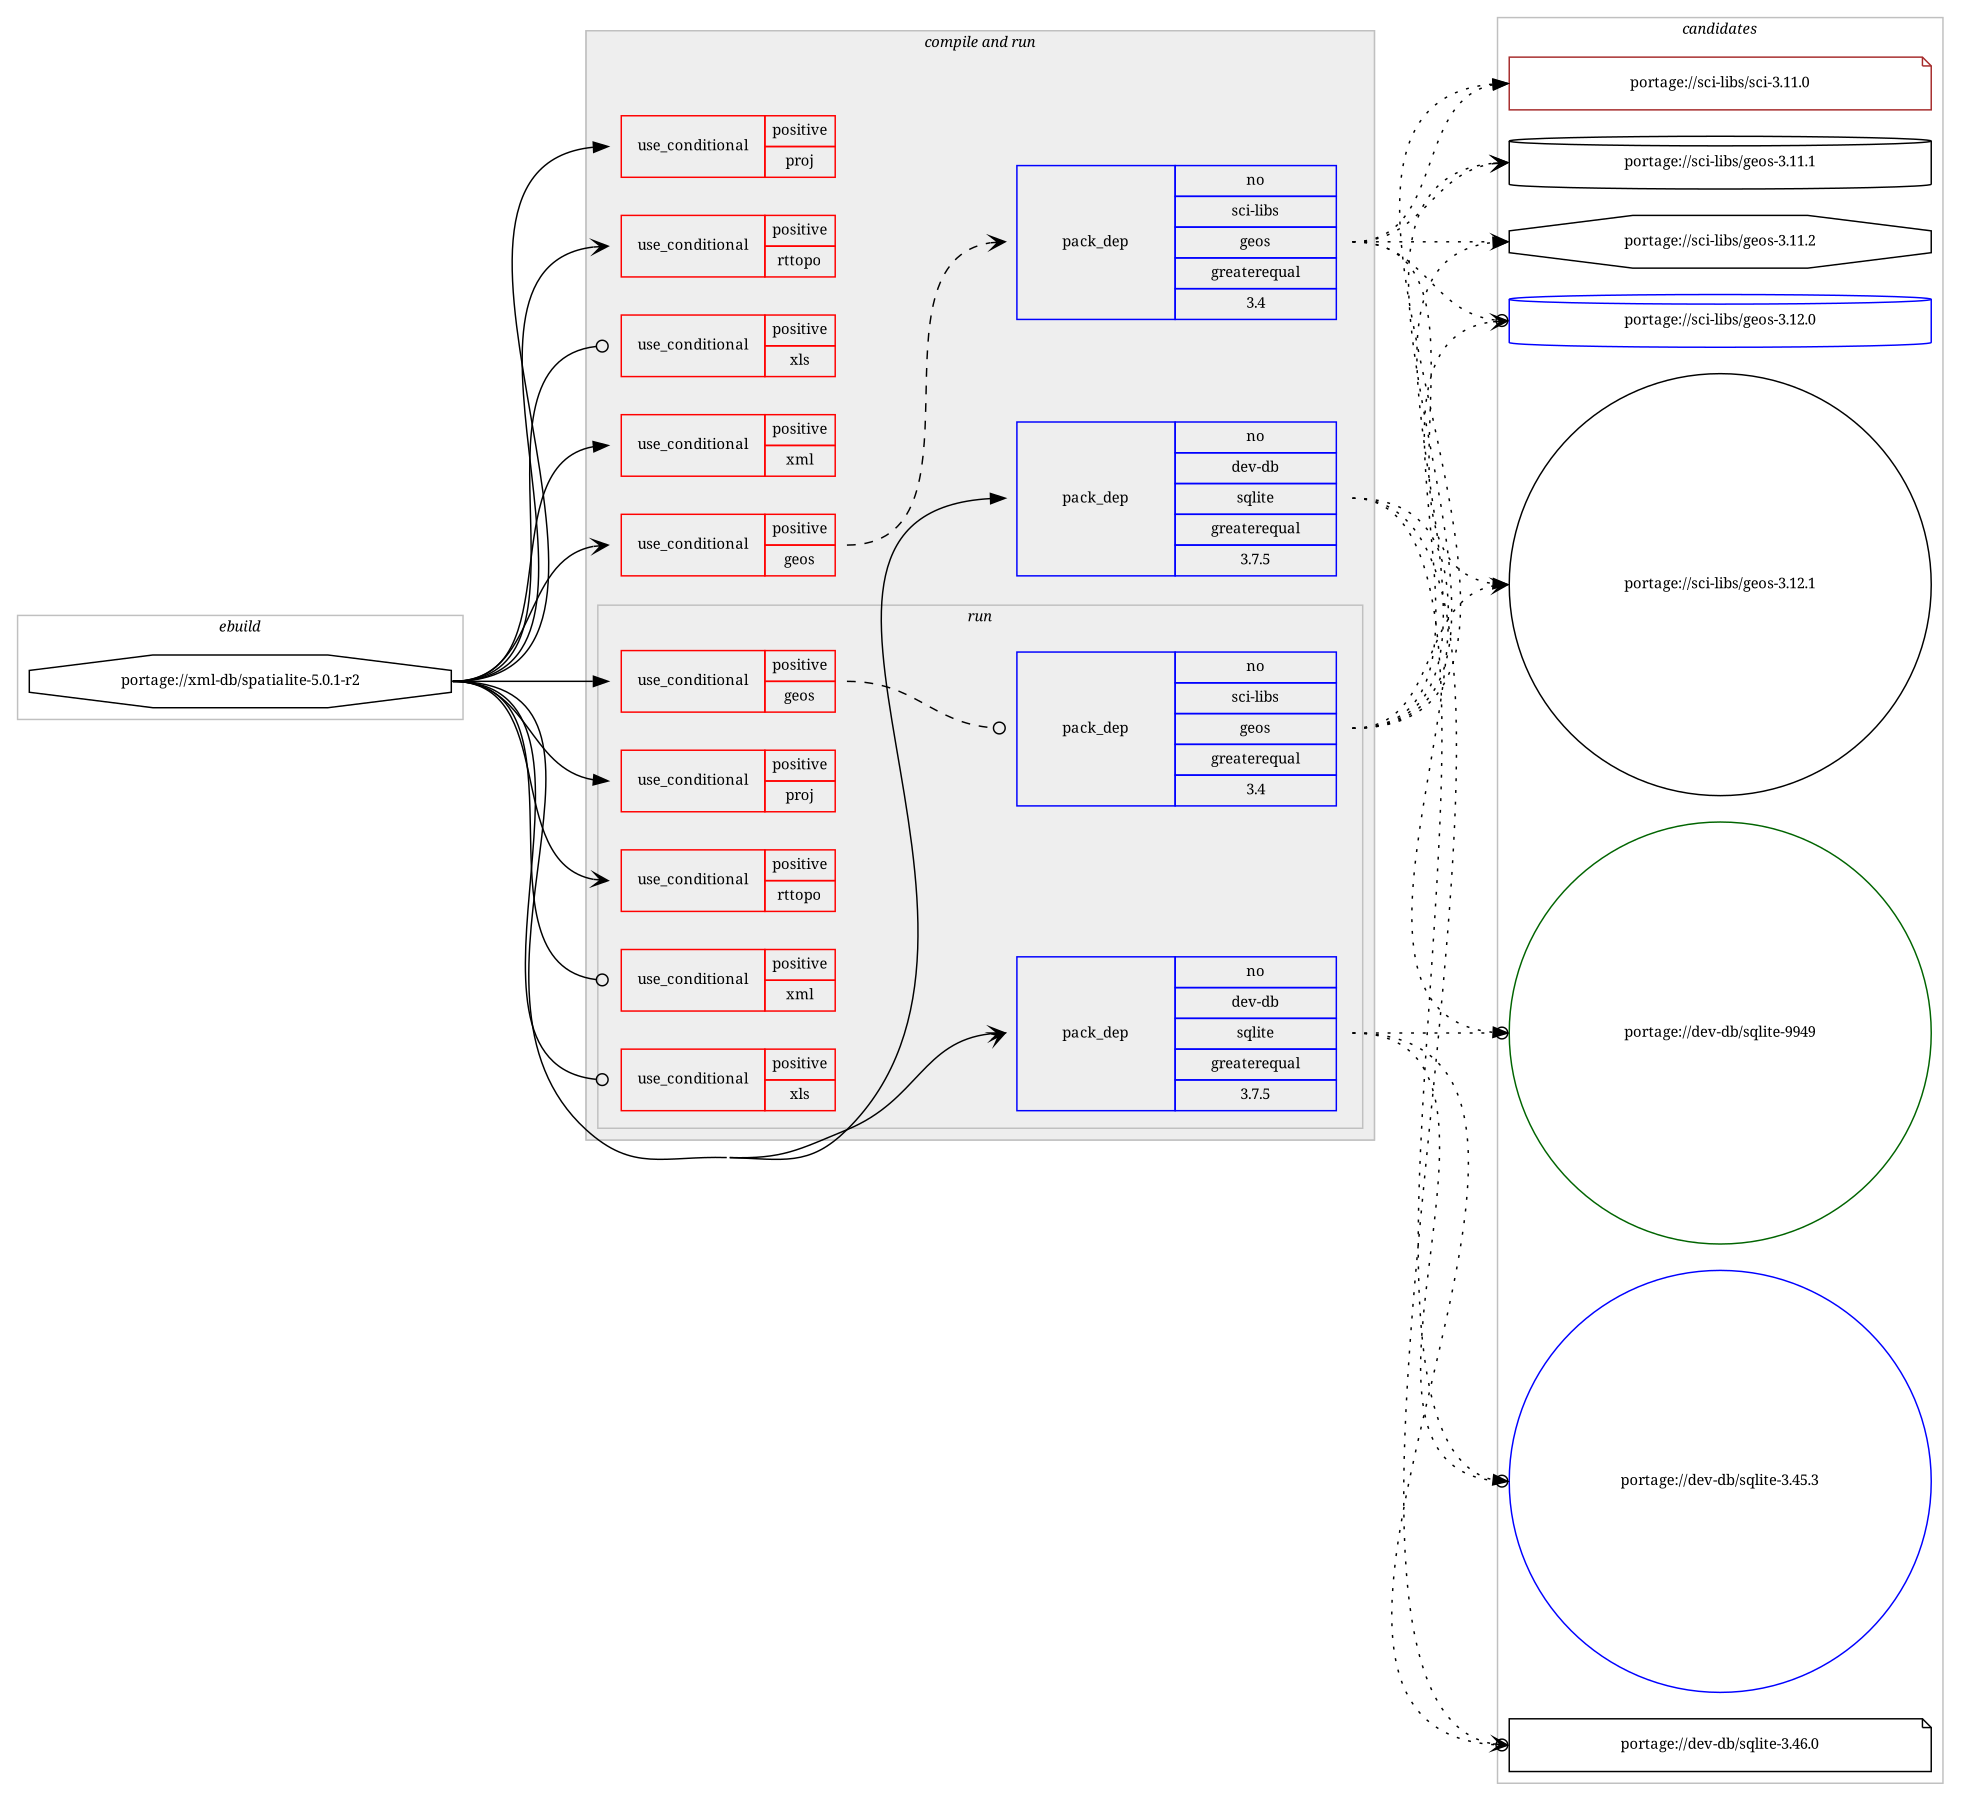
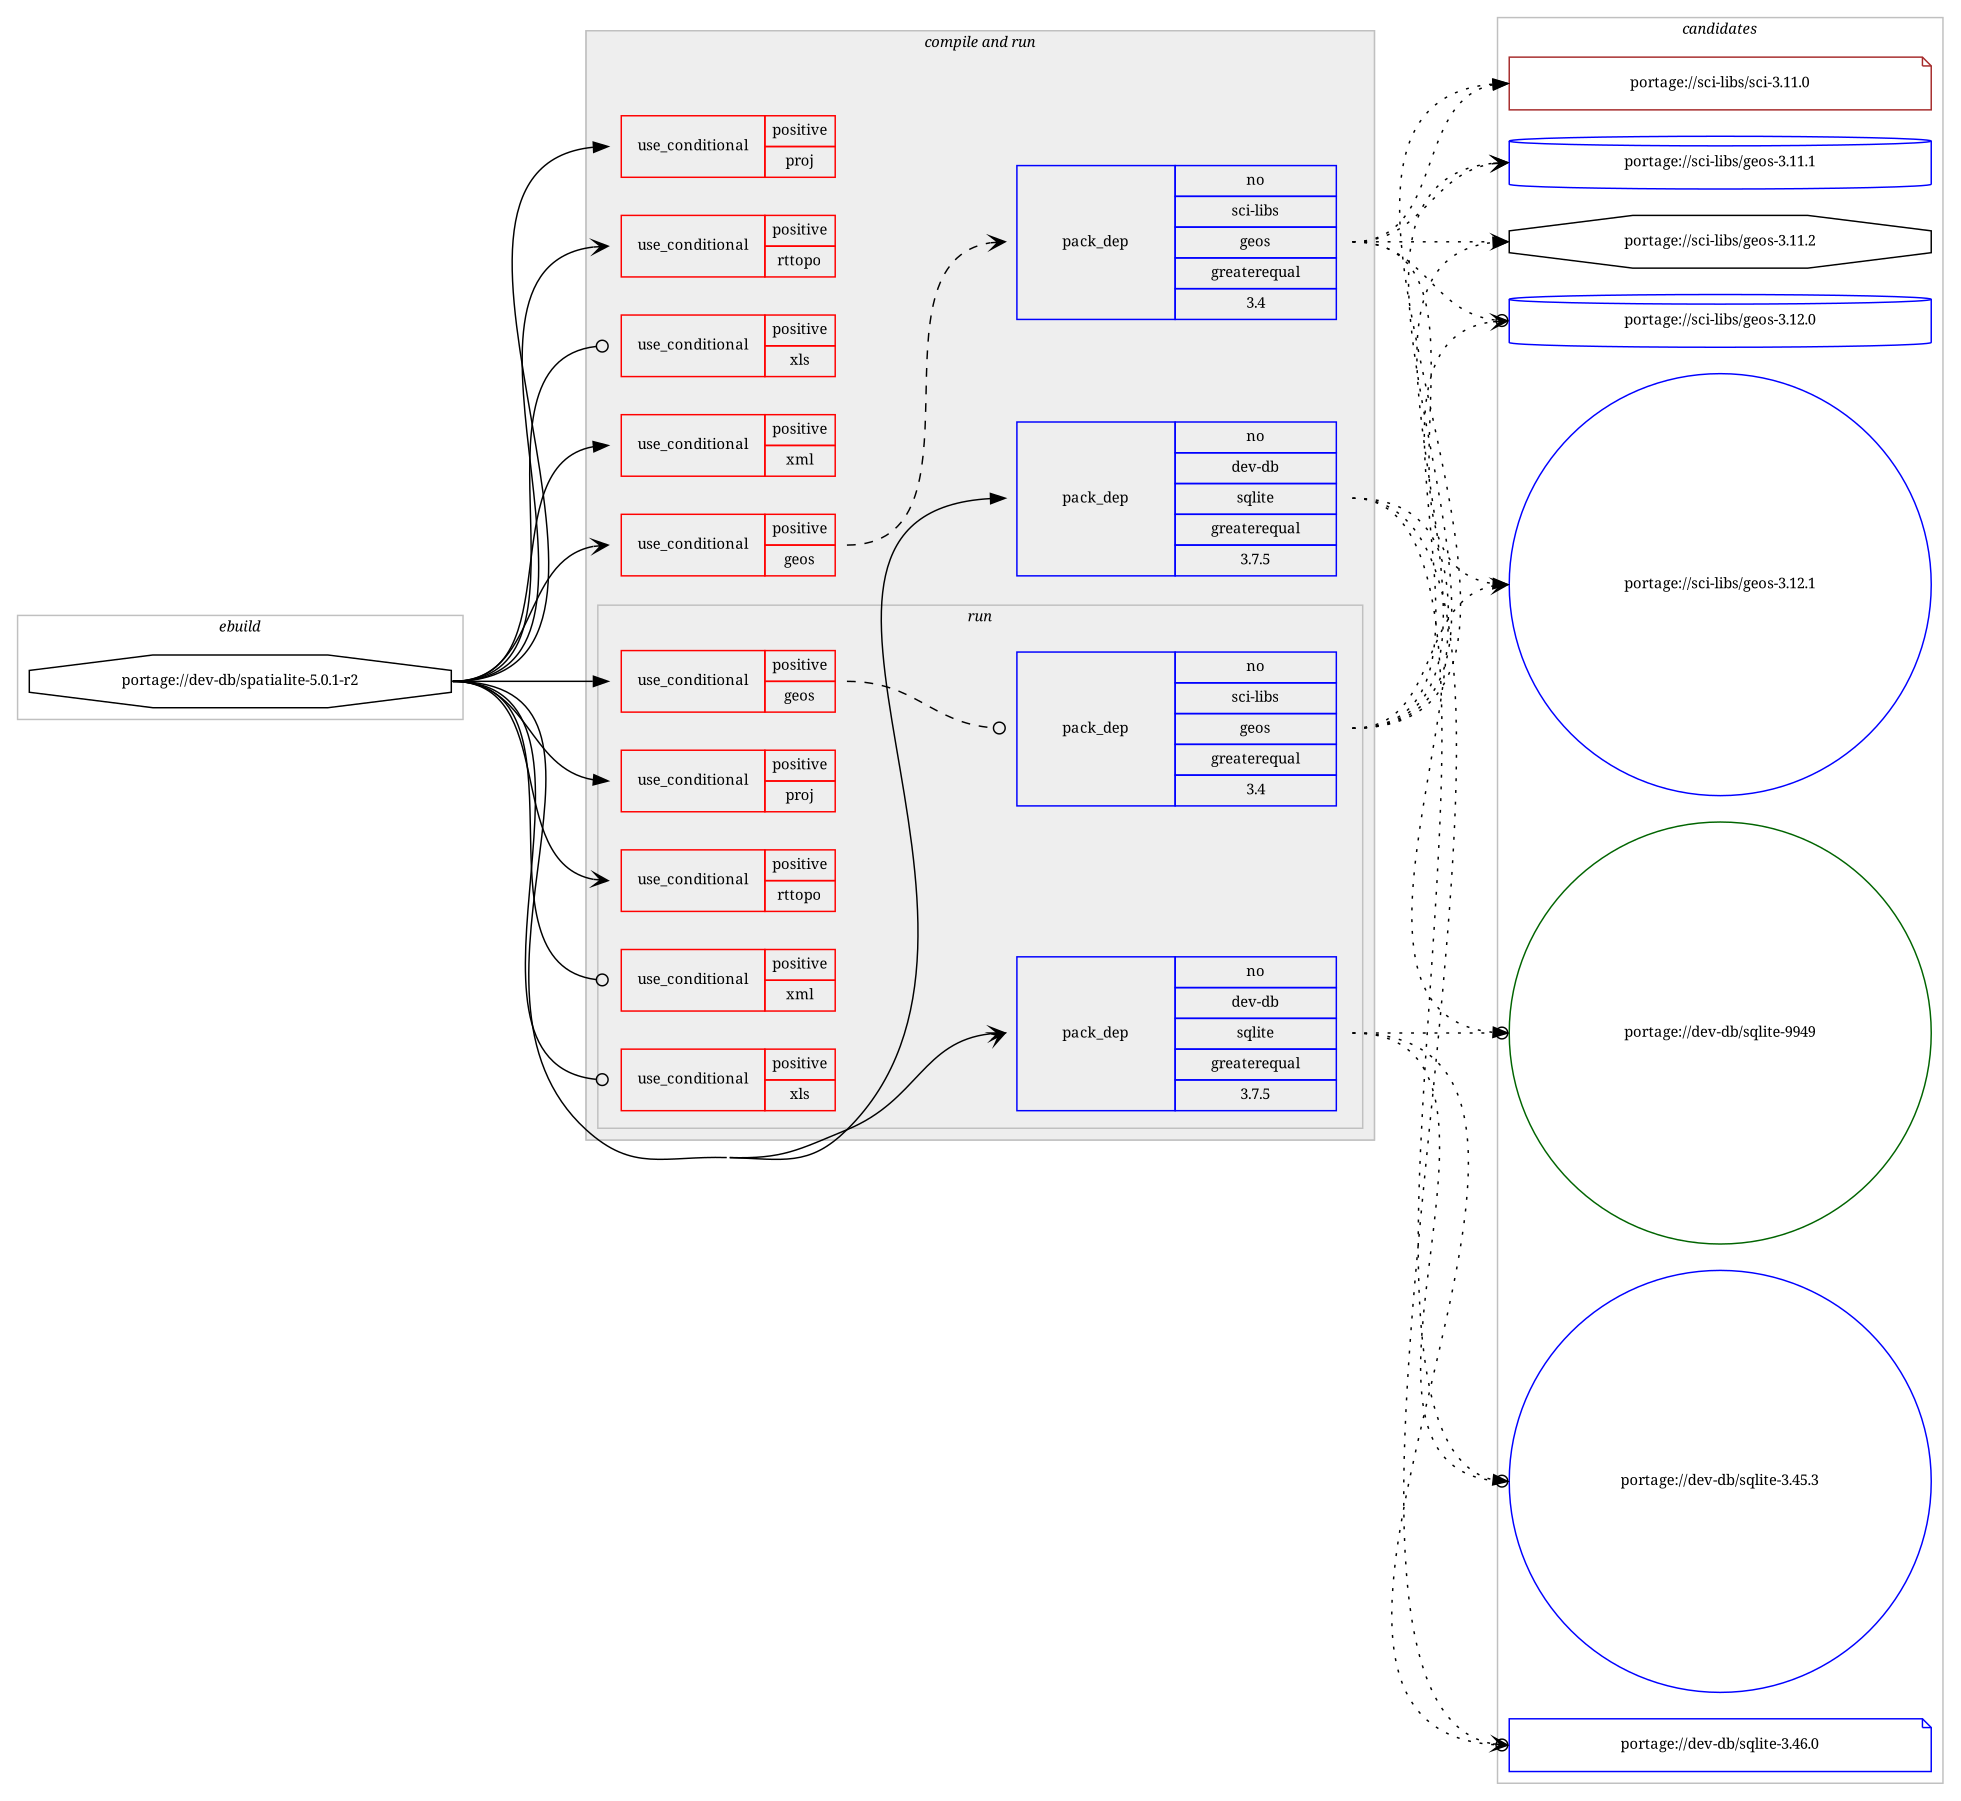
node "portage://sci-libs/geos-3.11.1": color black -> blue
node "portage://sci-libs/geos-3.12.1": color black -> blue
node "portage://xml-db/spatialite-5.0.1-r2": label "portage://xml-db/spatialite-5.0.1-r2" -> "portage://dev-db/spatialite-5.0.1-r2"
node "portage://dev-db/sqlite-3.46.0": color black -> blue
